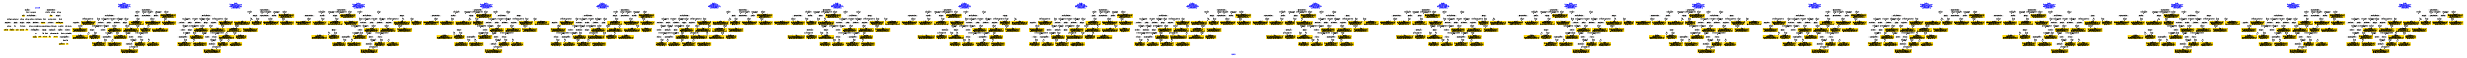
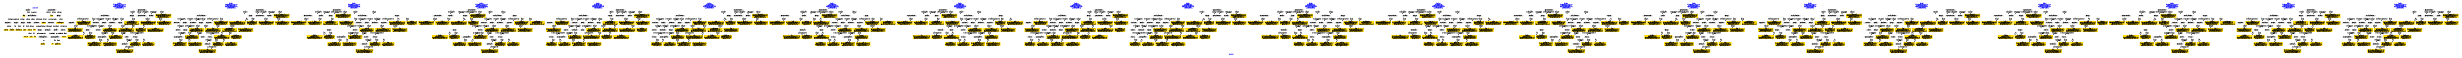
edge "Object URI" -> "E44_Place_Appellation1": now "E53_Place1" -> "E44_Place_Appellation1"
node "Classification URI": added
